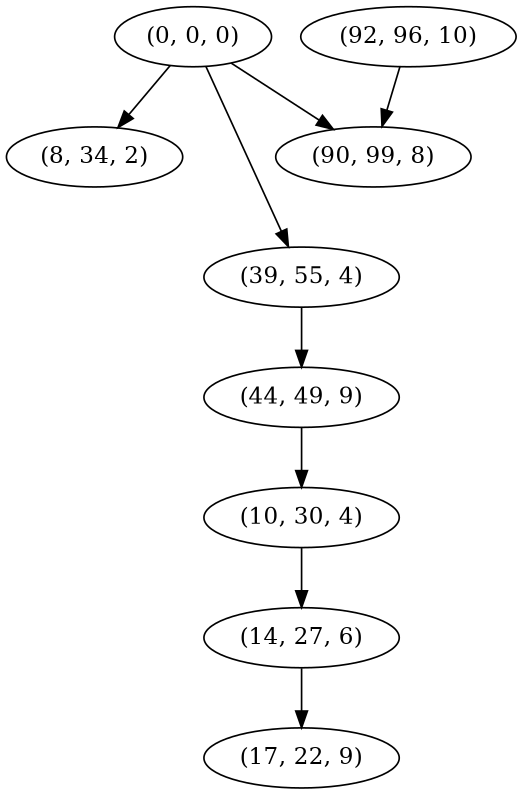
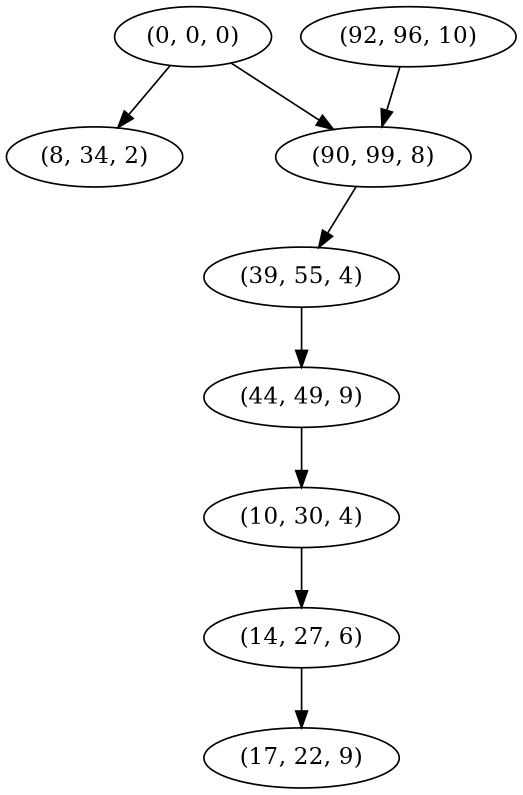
edge "(0, 0, 0)" -> "(39, 55, 4)": now "(90, 99, 8)" -> "(39, 55, 4)"
